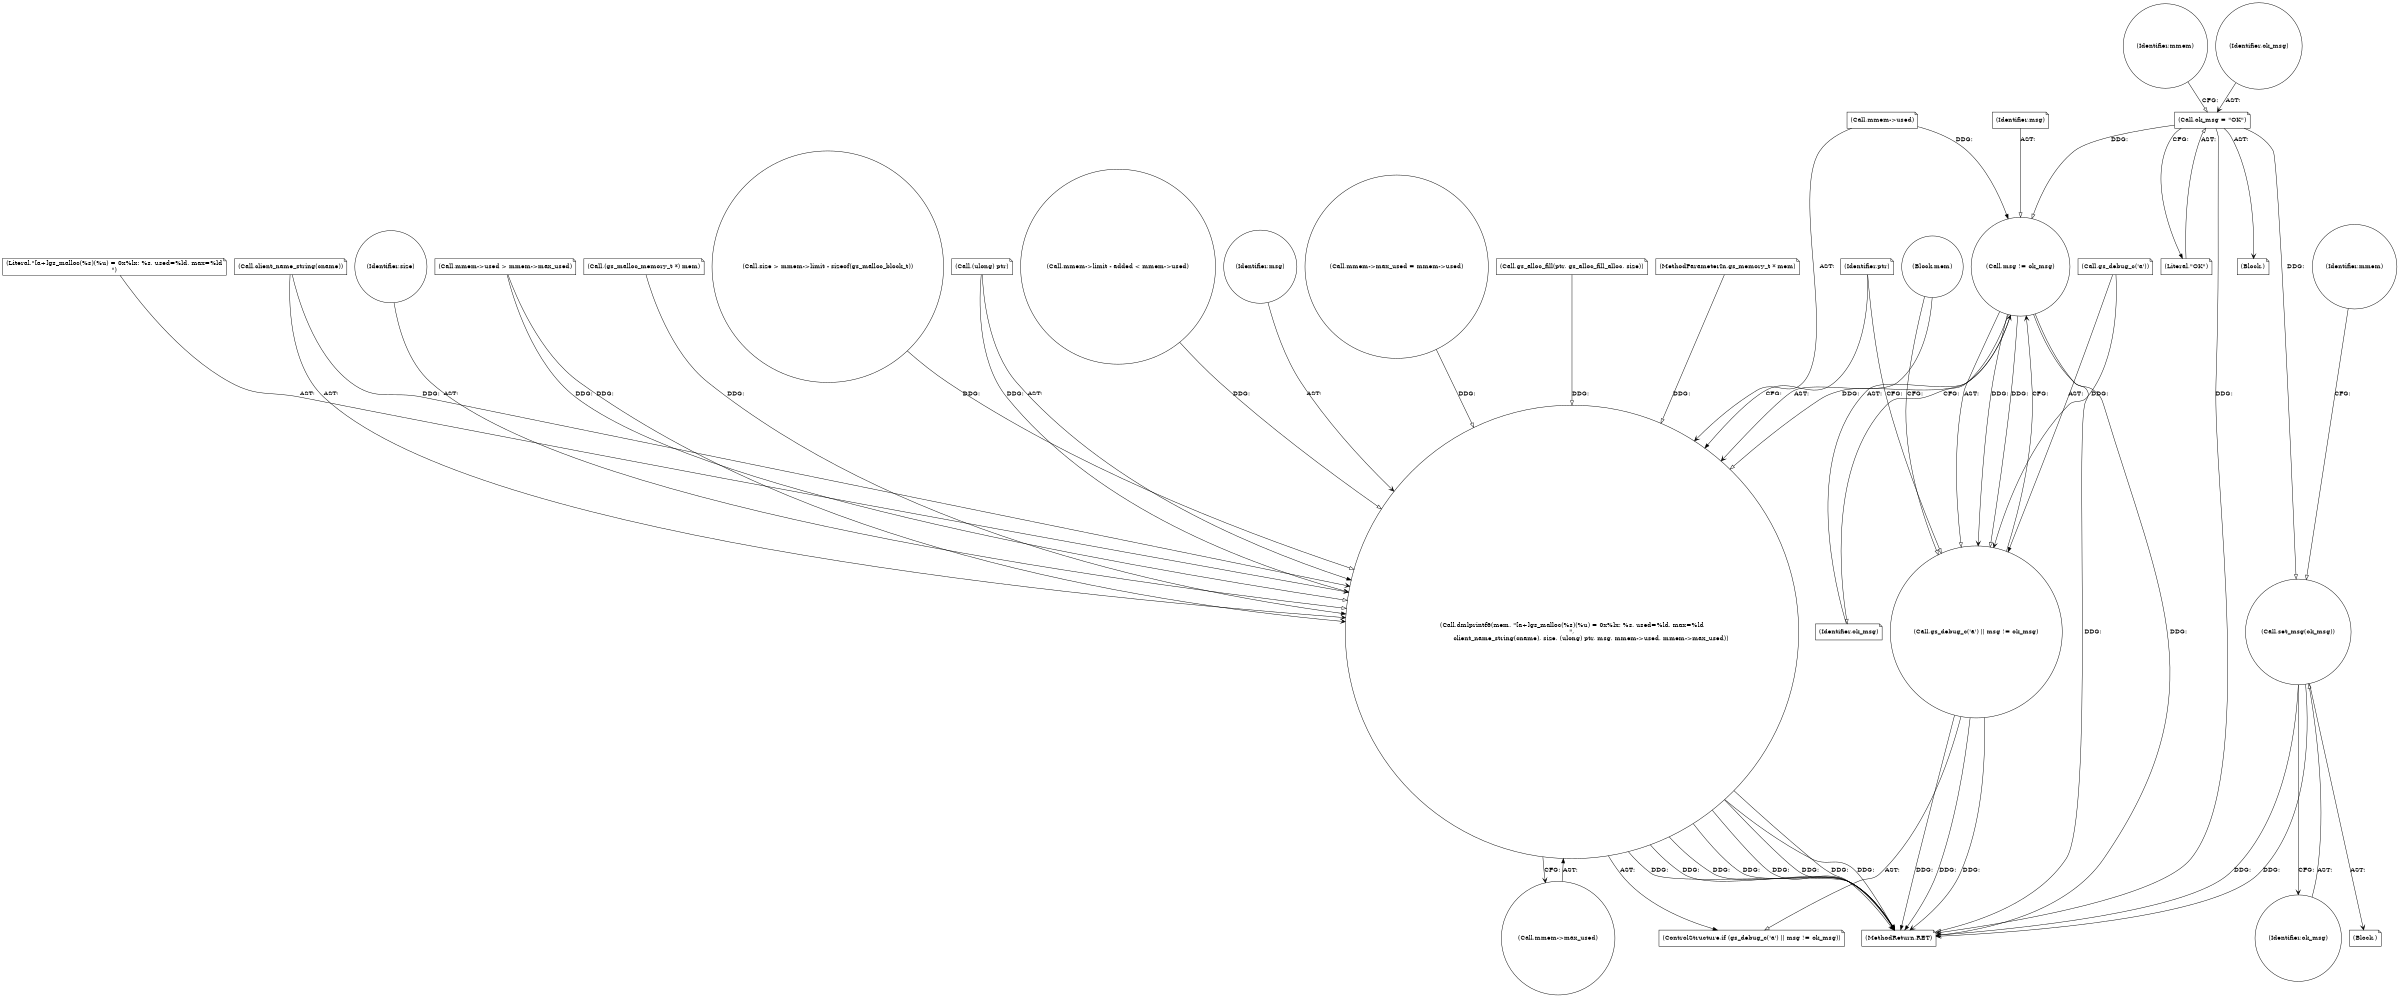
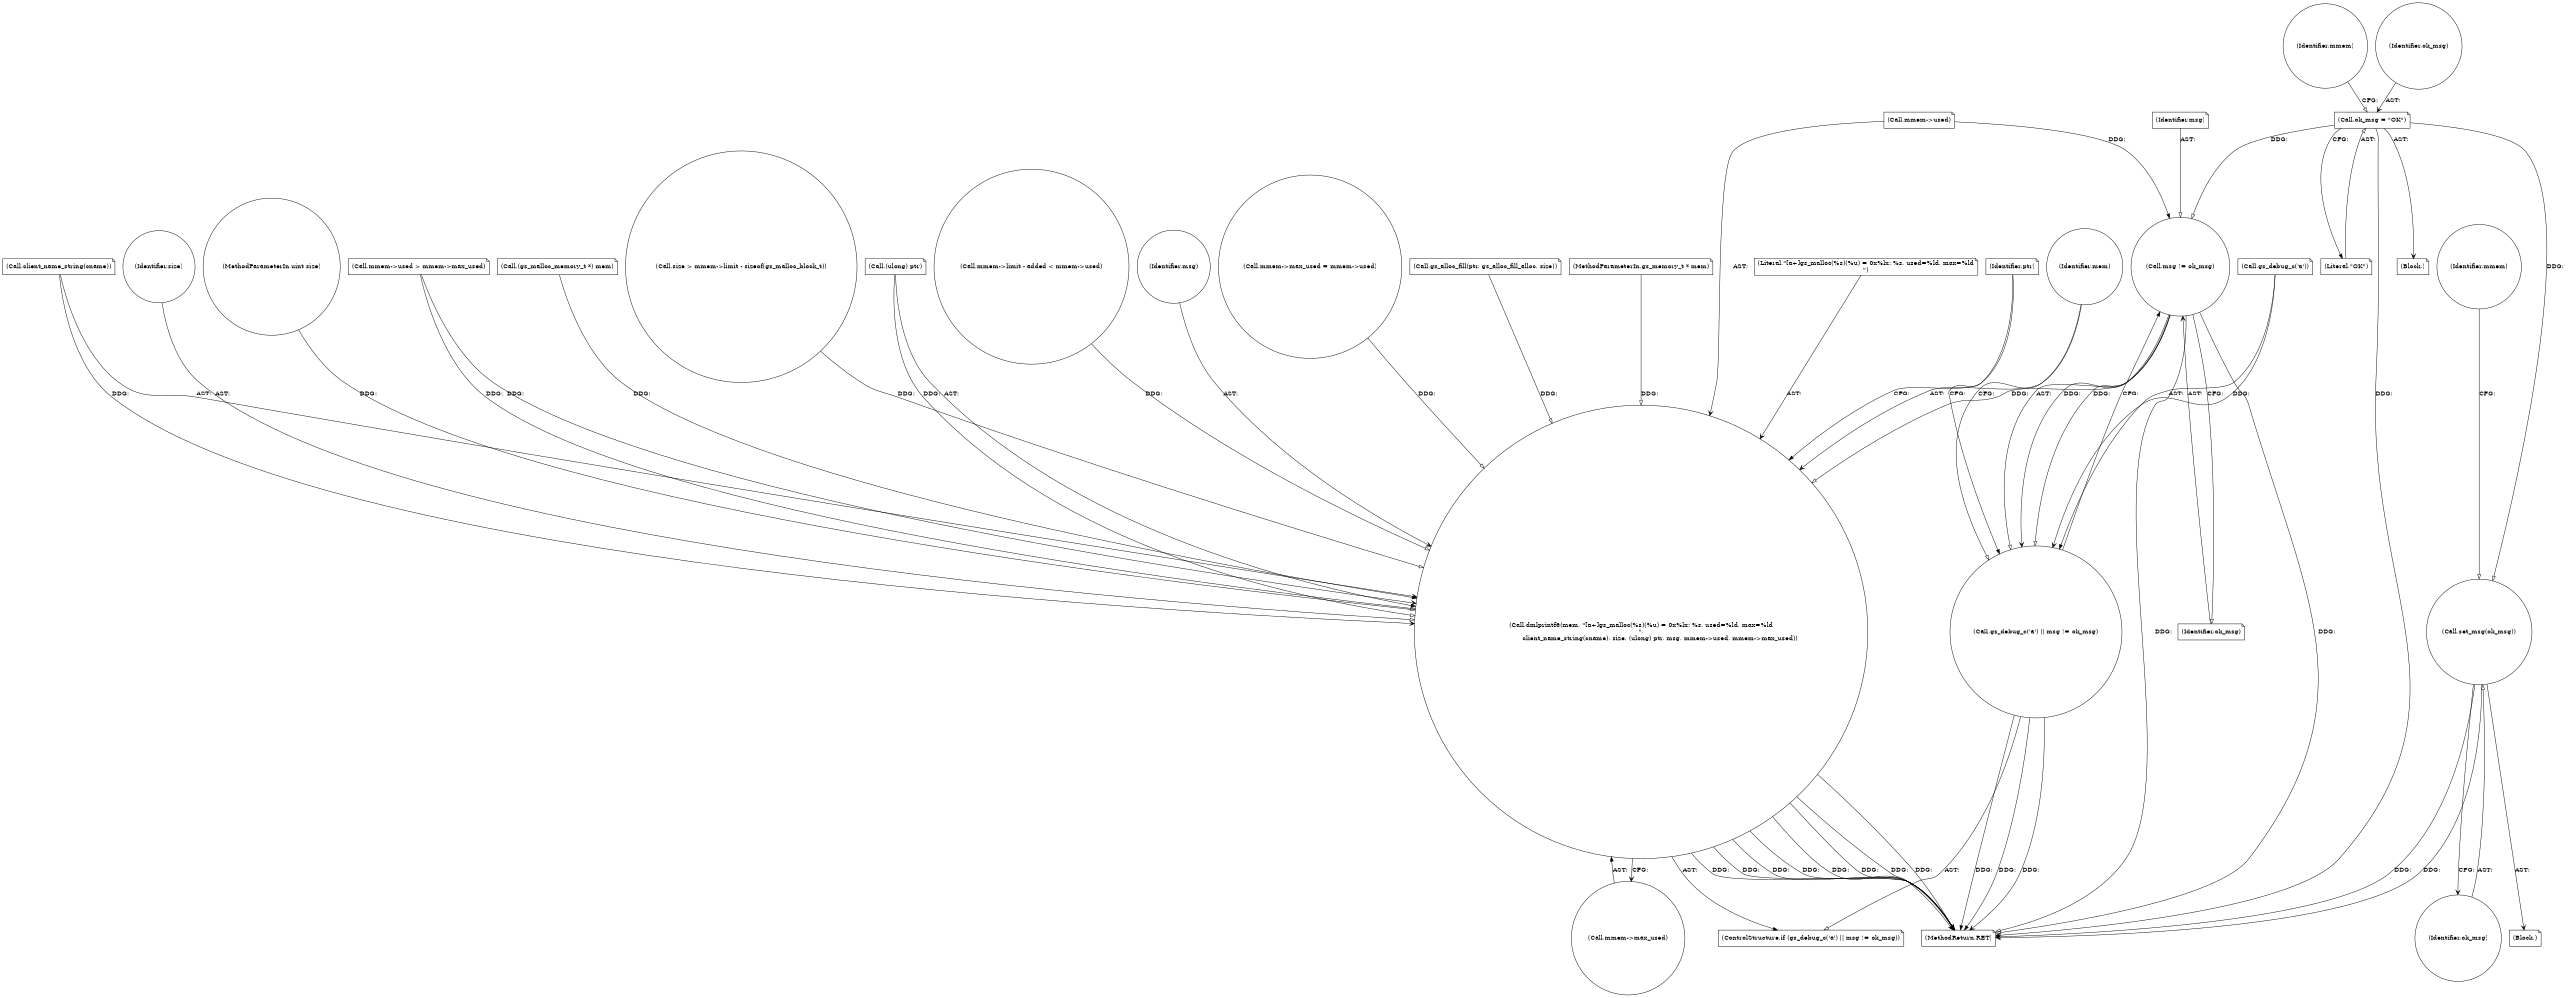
node "(MethodParameterIn,uint size)": added
node "(Block,mem)": label "(Block,mem)" -> "(Identifier,mem)"
edge "(Identifier,ptr)" -> "(Call,gs_debug_c('a') || msg != ok_msg)": arrowhead onormal -> normal
edge "(Call,gs_debug_c('a') || msg != ok_msg)" -> "(Call,msg != ok_msg)": arrowhead vee -> normal
